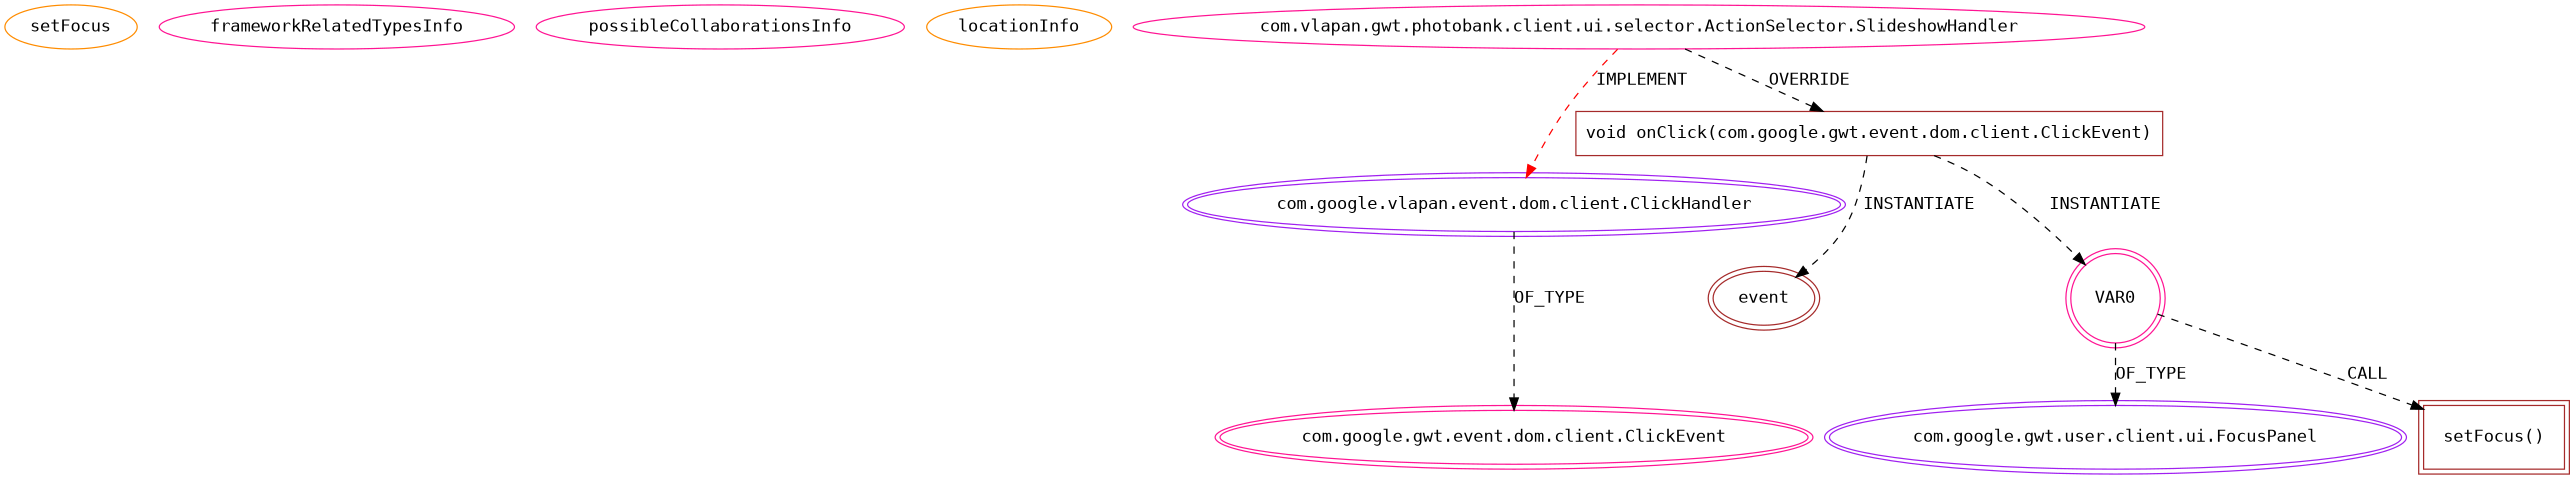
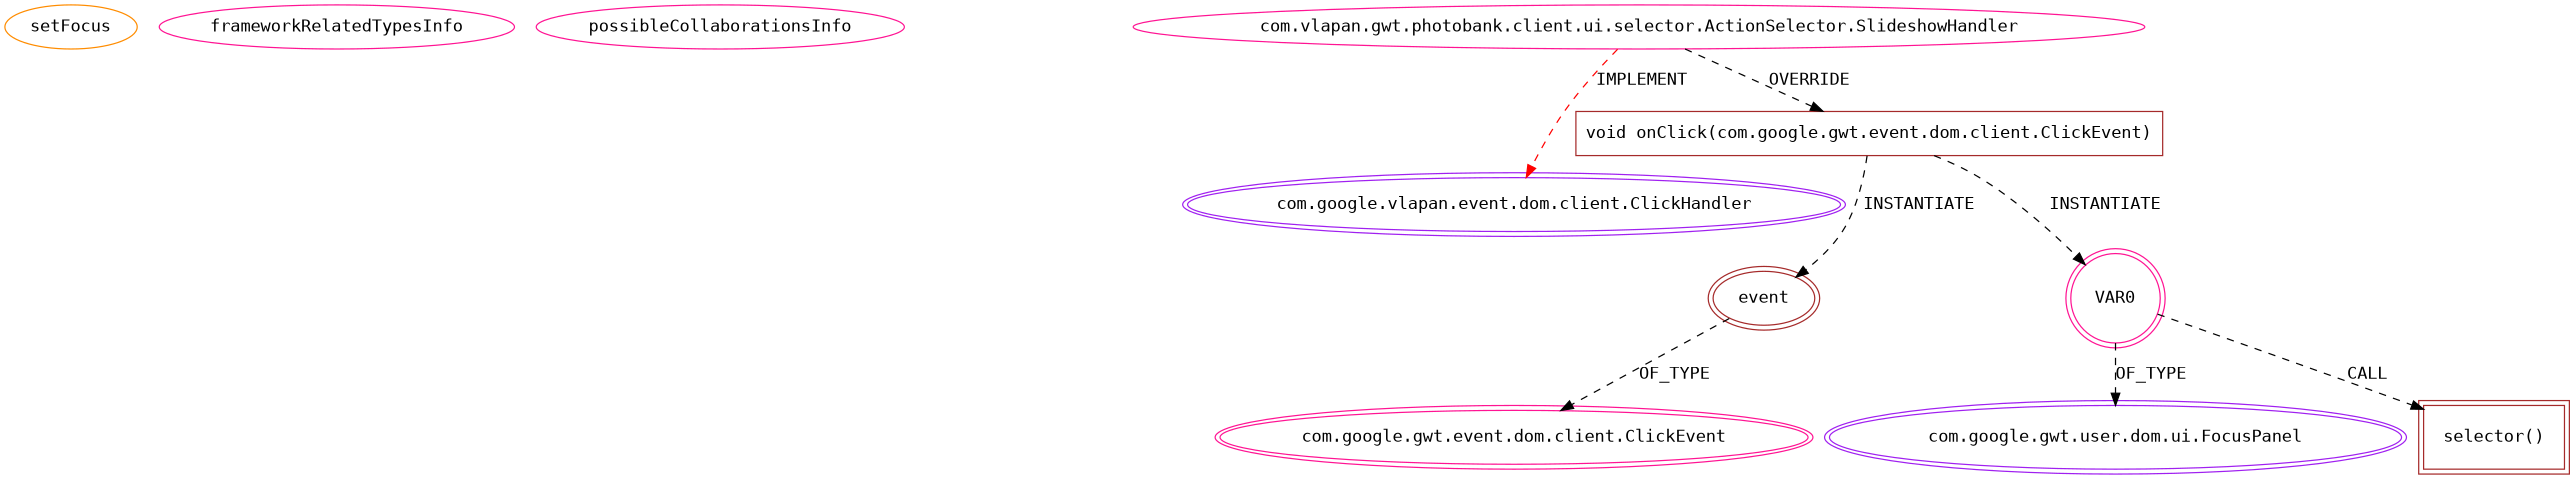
node "locationInfo": removed
edge "com.google.vlapan.event.dom.client.ClickHandler" -> "com.google.gwt.event.dom.client.ClickEvent": now "event" -> "com.google.gwt.event.dom.client.ClickEvent"
node "com.google.gwt.user.client.ui.FocusPanel": label "com.google.gwt.user.client.ui.FocusPanel" -> "com.google.gwt.user.dom.ui.FocusPanel"
node "setFocus()": label "setFocus()" -> "selector()"
